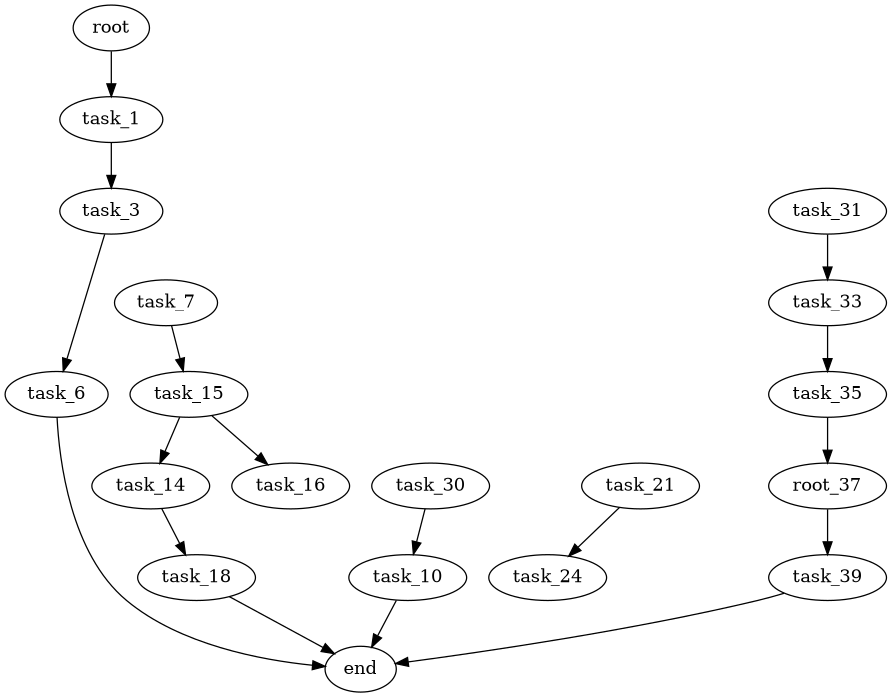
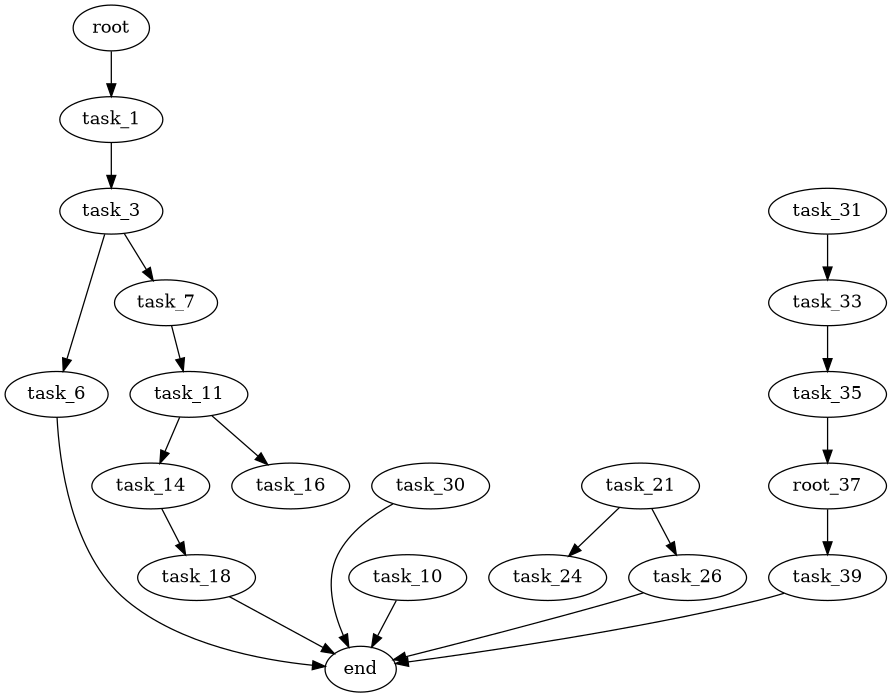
edge "task_3" -> "task_7": added
node "task_15": label "task_15" -> "task_11"
edge "task_30" -> "task_10": now "task_30" -> "end"
node "task_26": added
